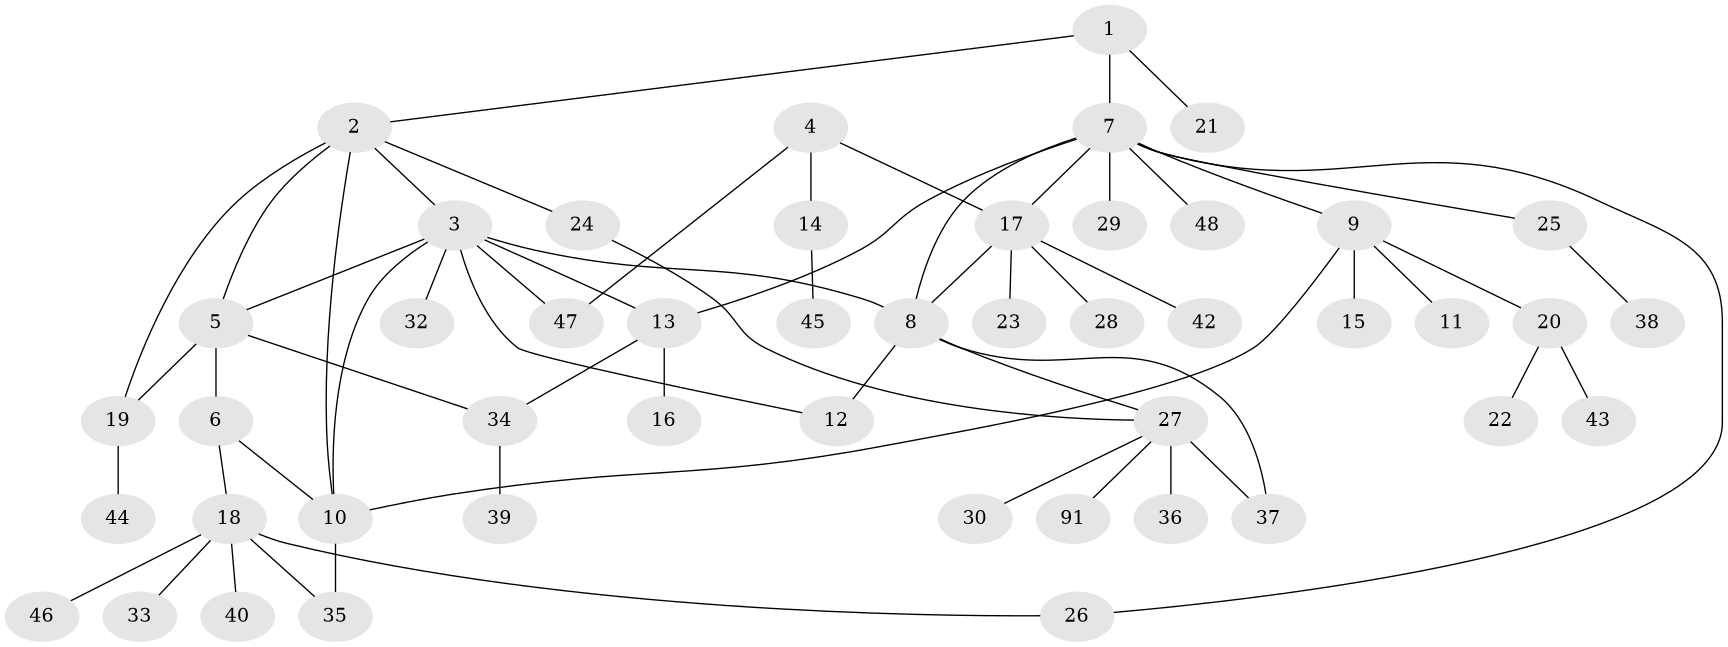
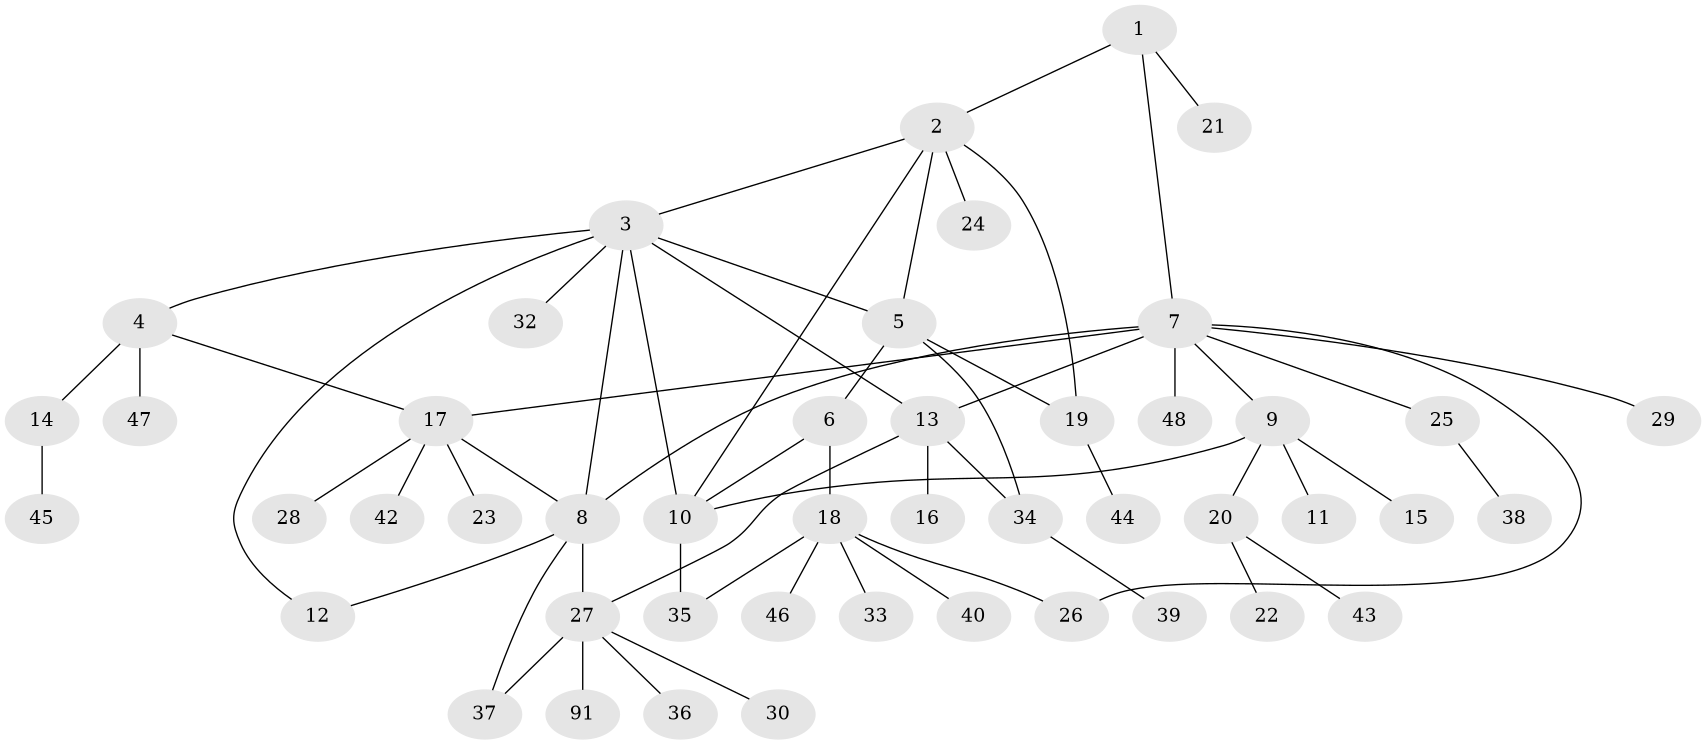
edge "3" -- "47": now "3" -- "4"
edge "24" -- "27": now "13" -- "27"
